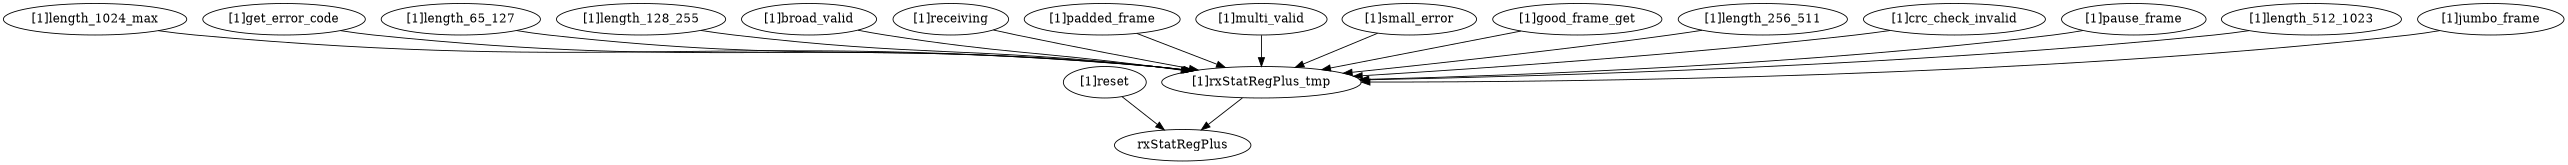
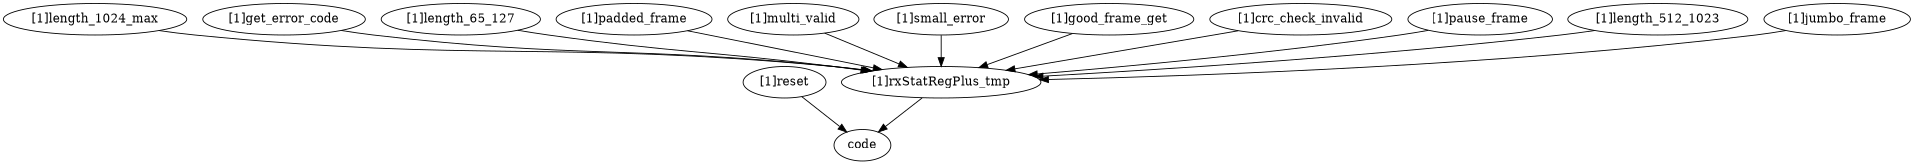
node "[1]length_128_255": removed
node "[1]broad_valid": removed
node "[1]receiving": removed
node "[1]length_256_511": removed
node "rxStatRegPlus": label "rxStatRegPlus" -> "code"
